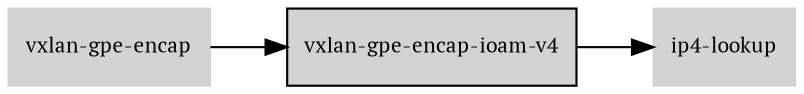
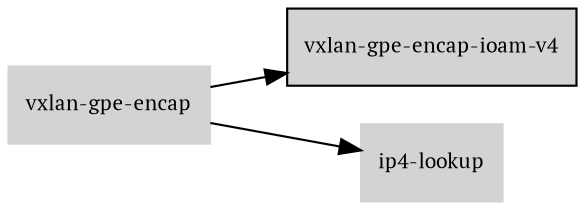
edge "vxlan-gpe-encap-ioam-v4" -> "ip4-lookup": now "vxlan-gpe-encap" -> "ip4-lookup"
